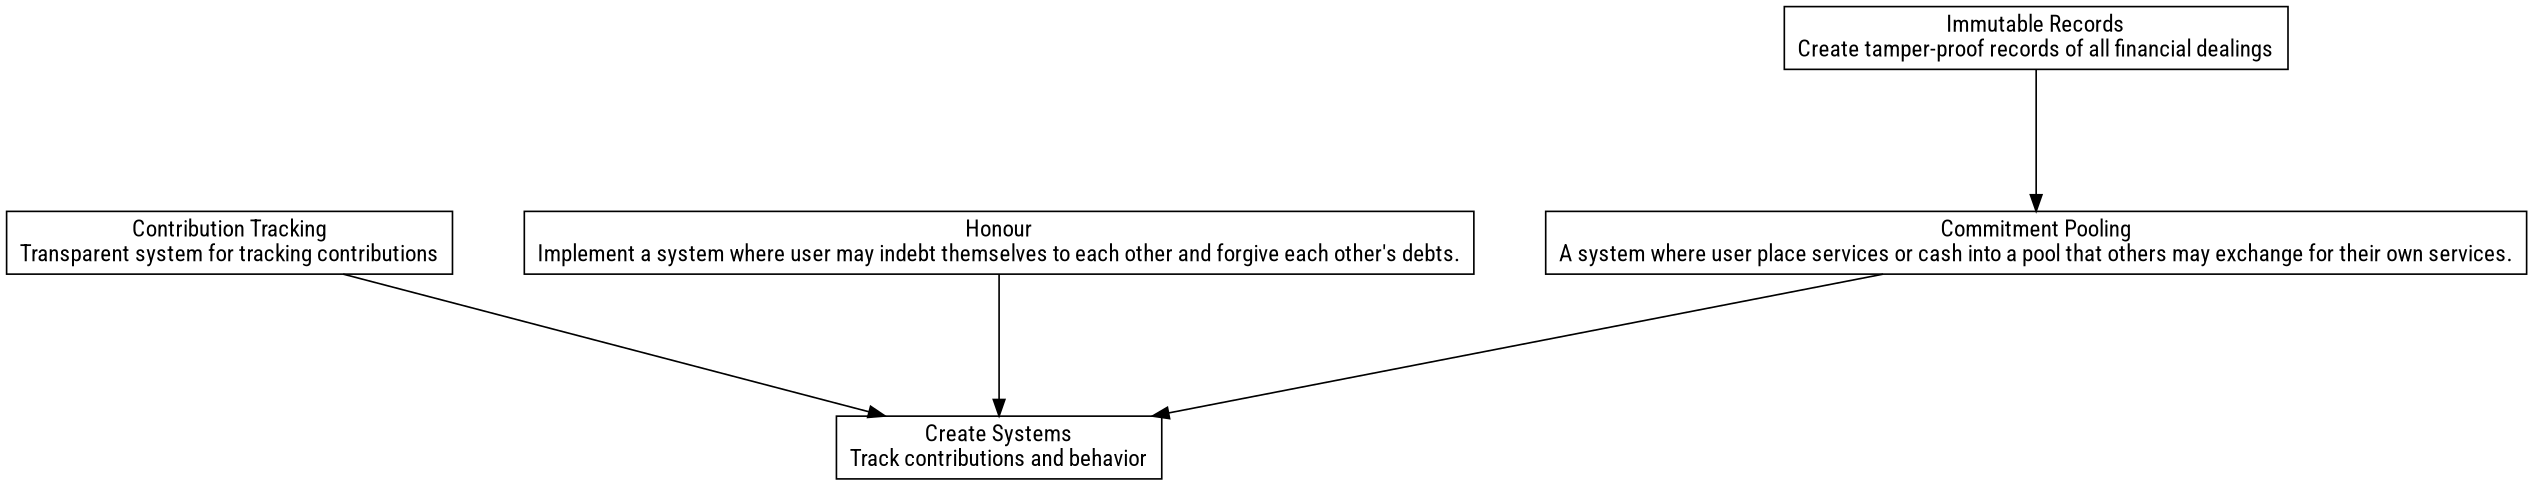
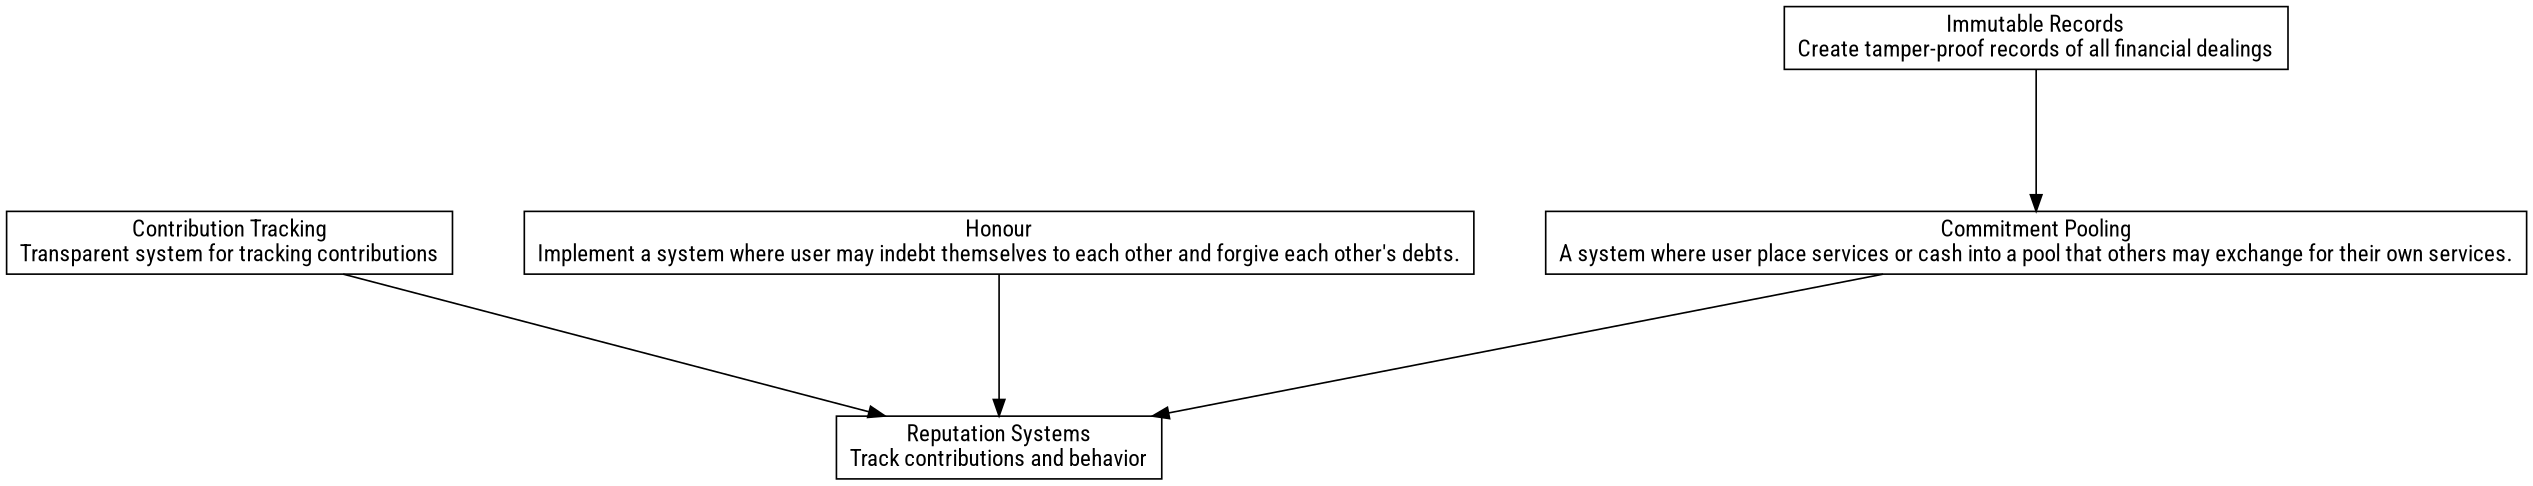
node "Create Systems Track contributions and behavior": label "Create Systems Track contributions and behavior" -> "Reputation Systems Track contributions and behavior"
